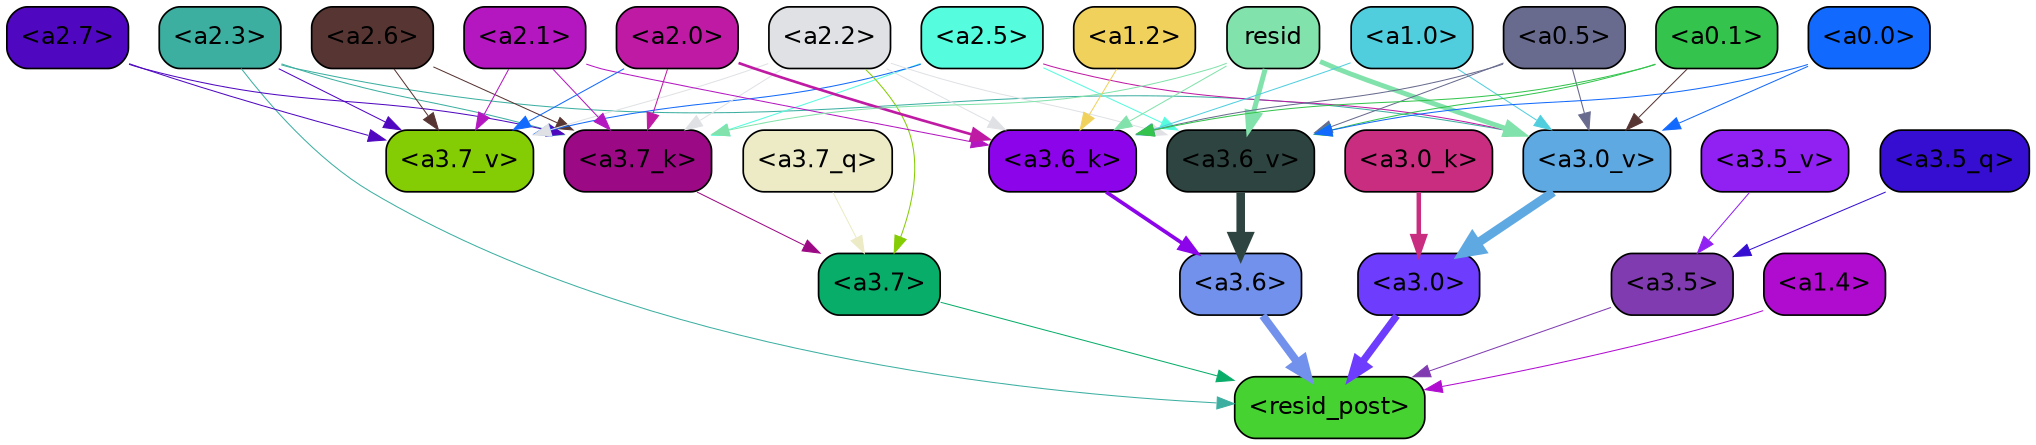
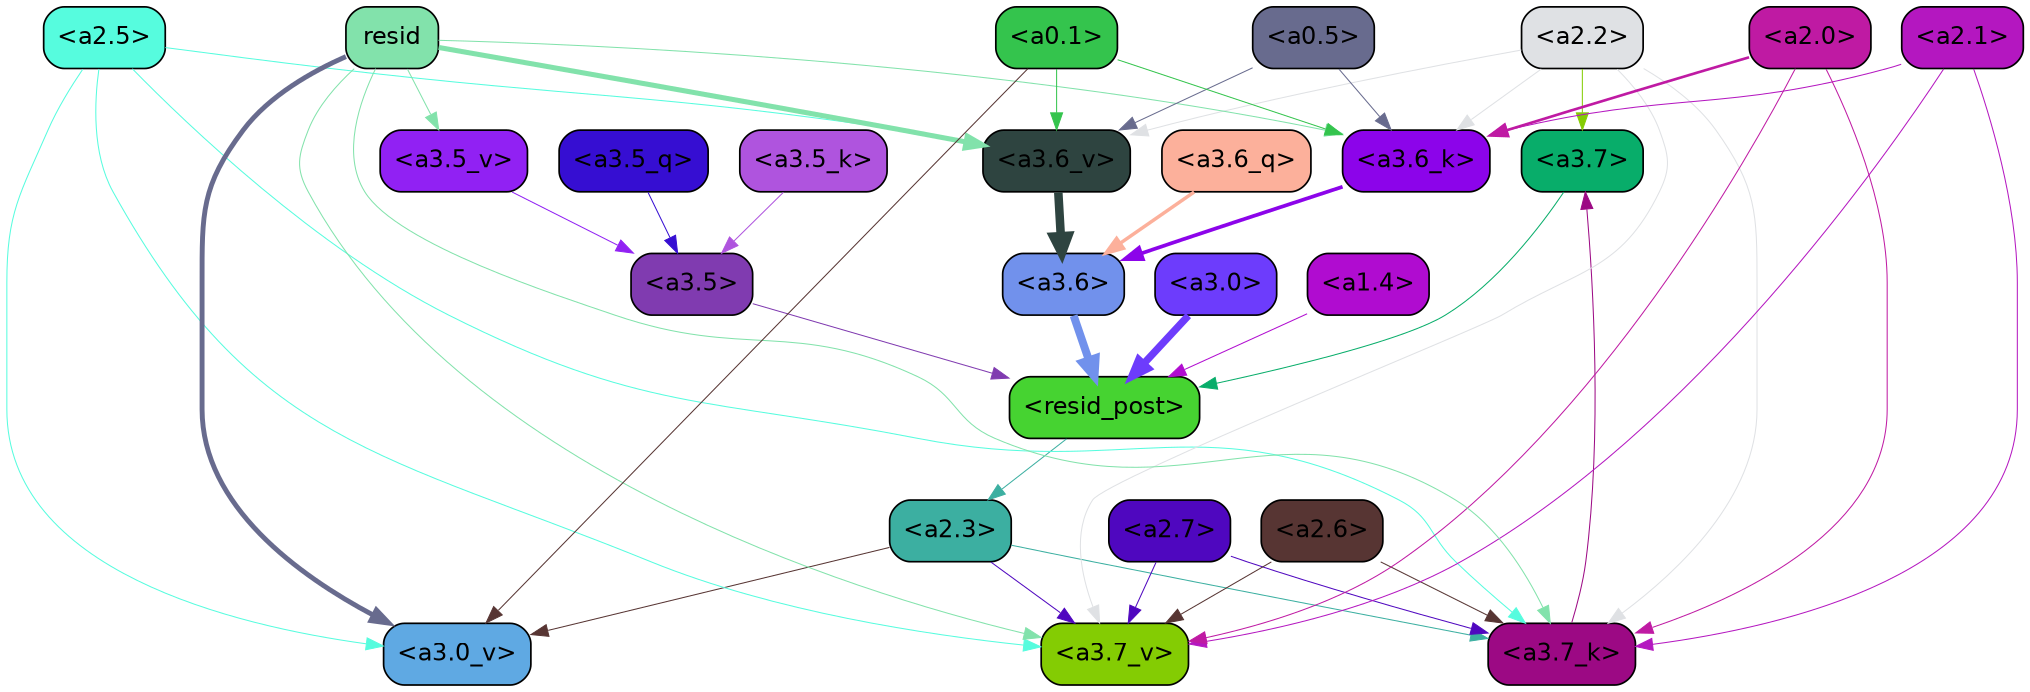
node "<a1.2>": removed
node "<a1.0>": removed
node "<a0.0>": removed
edge "resid" -> "<a3.0_v>": color #82e2ab -> #686b8e
edge "<a2.0>" -> "<a3.7_v>": color #1269fd -> #bf1aa3
edge "<a0.5>" -> "<a3.0_v>": removed
edge "resid" -> "<a3.5_v>": added
edge "<a2.5>" -> "<a3.7_v>": color #1269fd -> #56fcde
edge "<a2.5>" -> "<a3.0_v>": color #bf1aa3 -> #56fcde
edge "<a2.3>" -> "<a3.0_v>": color #3cafa1 -> #573533
node "<a3.5_k>": added
node "<a3.7_q>": removed
node "<a3.6_q>": added
node "<a3.0_k>": removed
edge "<a3.0_v>" -> "<a3.0>": removed
edge "<a2.3>" -> "<resid_post>": reversed
edge "resid" -> "<a3.7_v>": added
